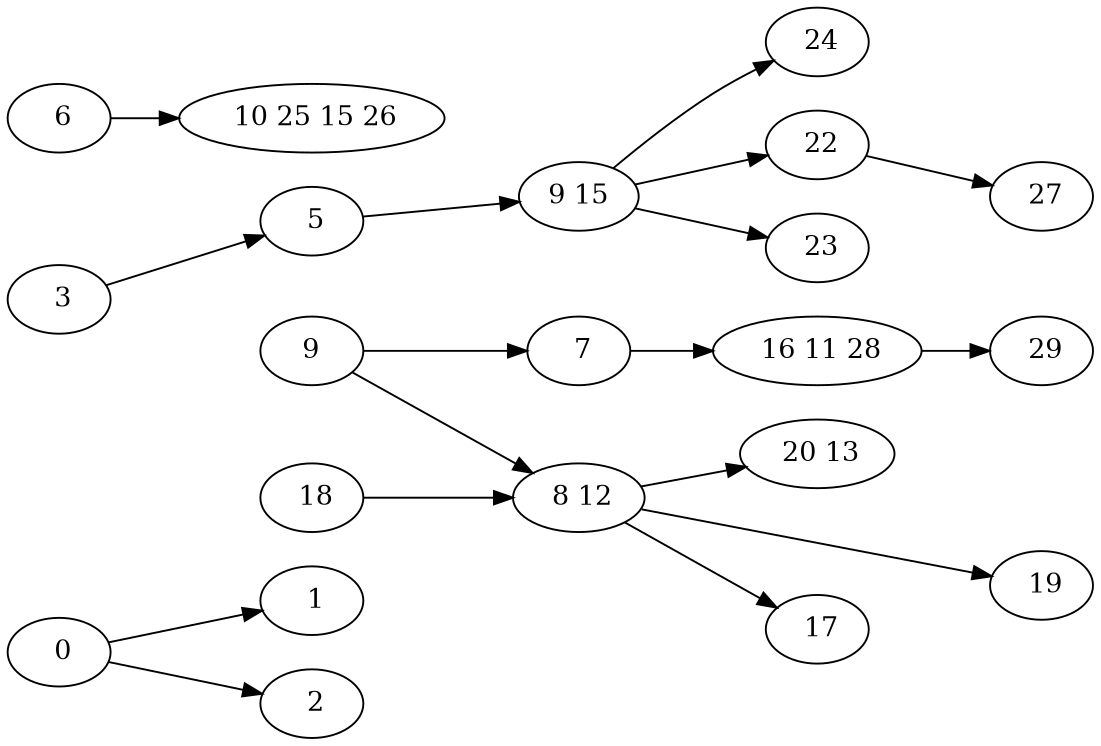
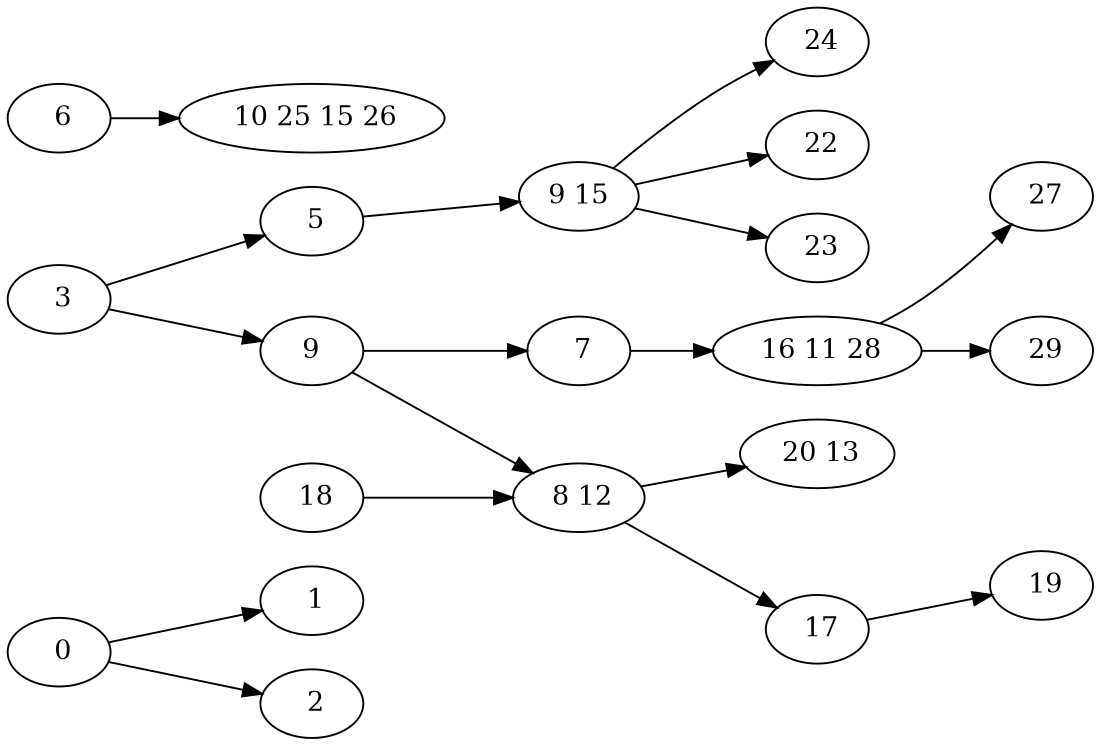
edge "22" -> "27": now "16 11 28" -> "27"
edge "3" -> "9": added
edge "8 12" -> "19": now "17" -> "19"
